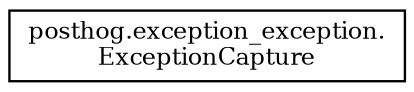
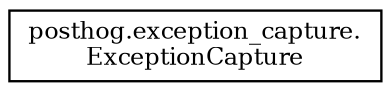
node "posthog.exception_exception. ExceptionCapture": label "posthog.exception_exception. ExceptionCapture" -> "posthog.exception_capture. ExceptionCapture"
